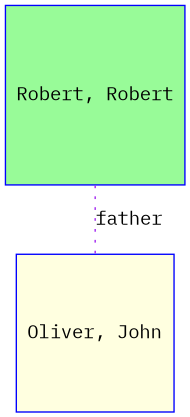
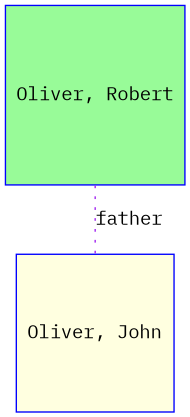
node "Robert, Robert": label "Robert, Robert" -> "Oliver, Robert"
